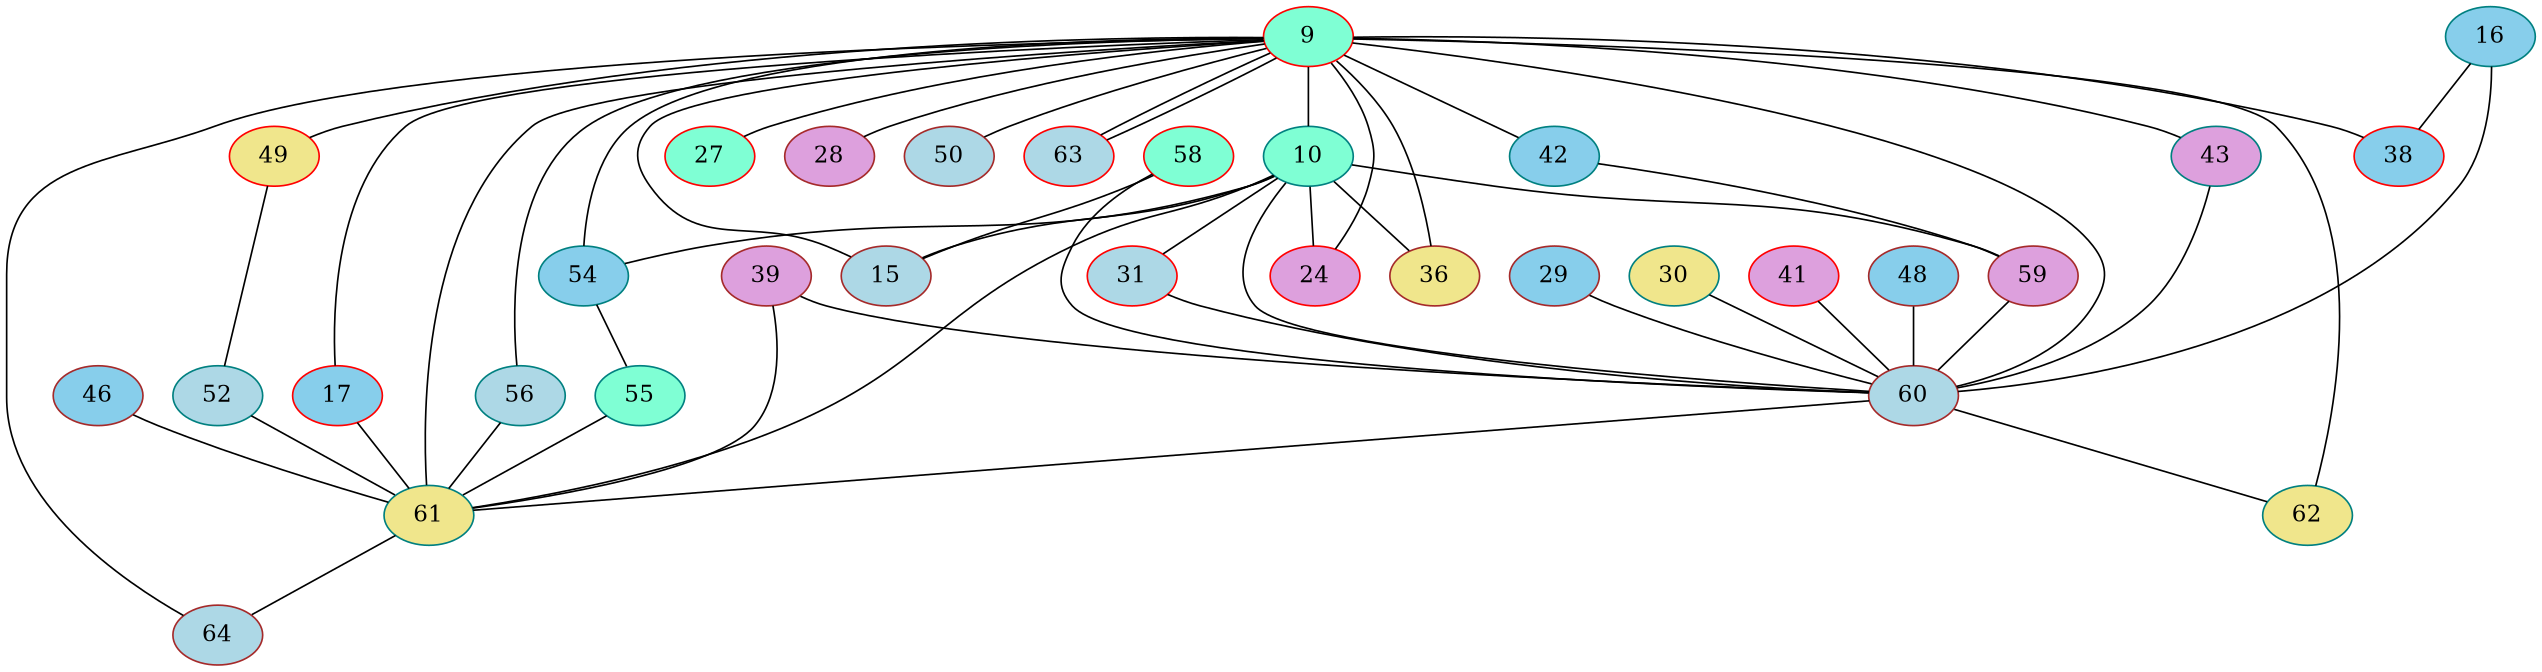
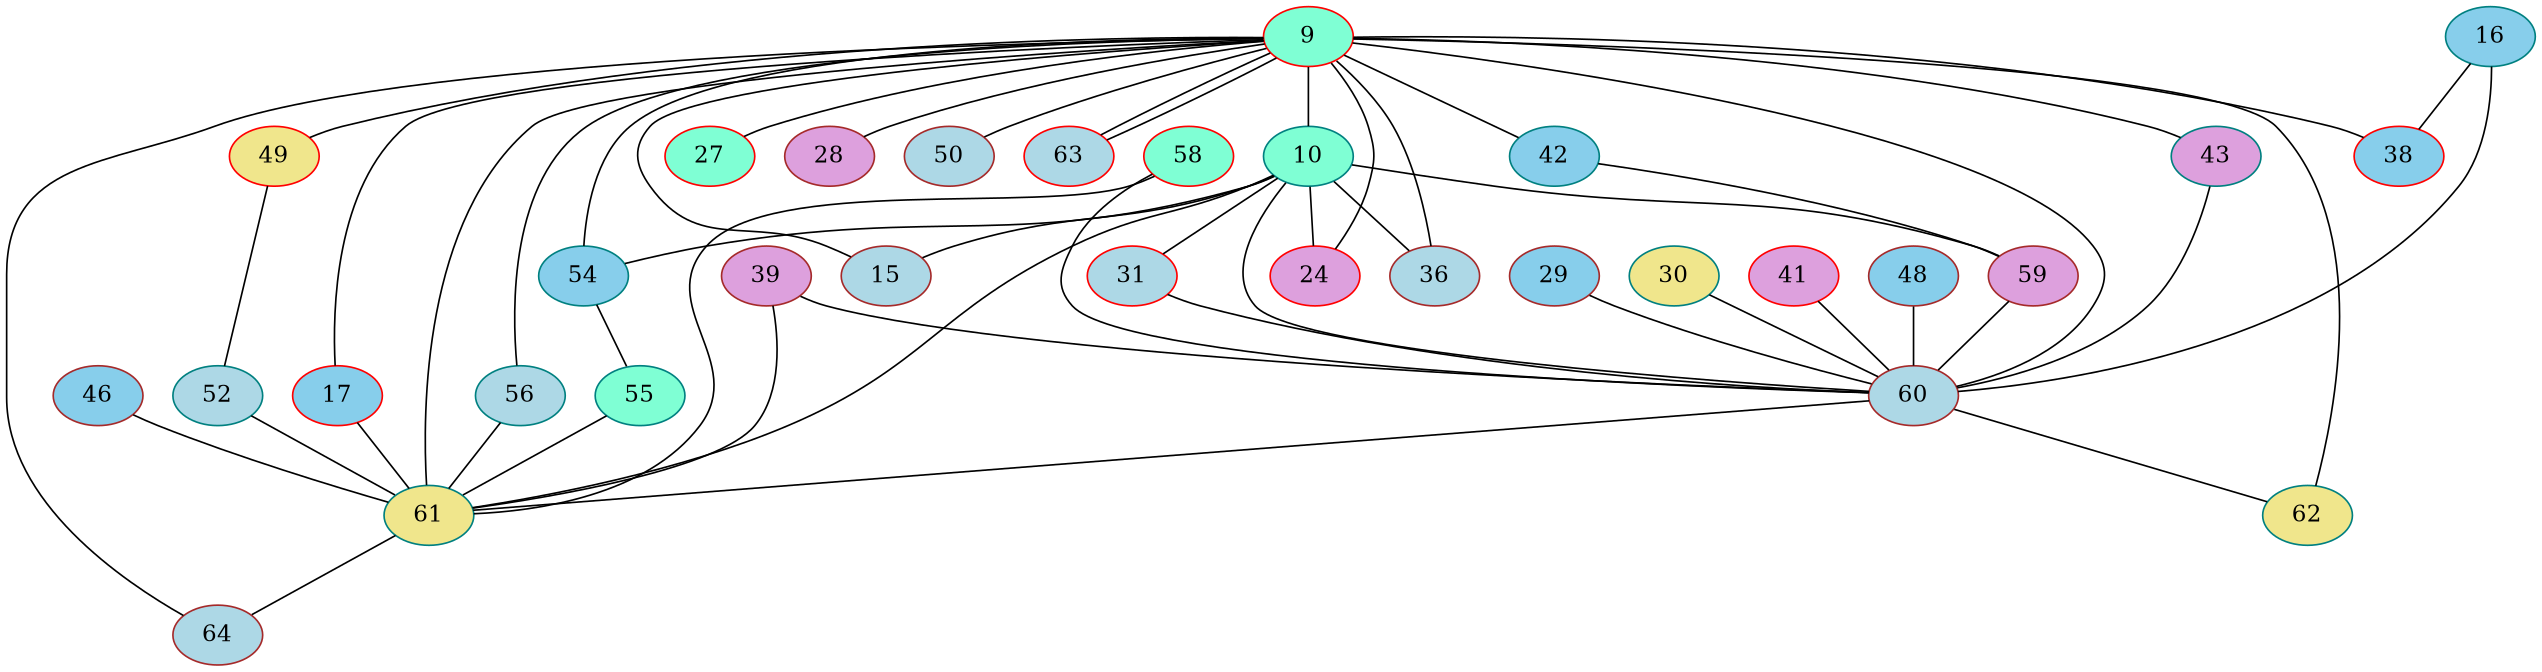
edge "58" -- "15": now "58" -- "61"
node "36": fillcolor khaki -> lightblue
